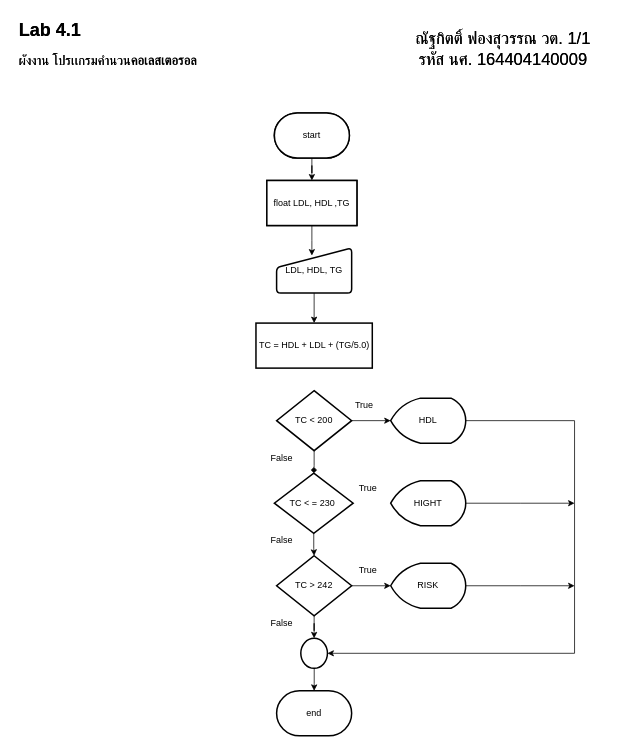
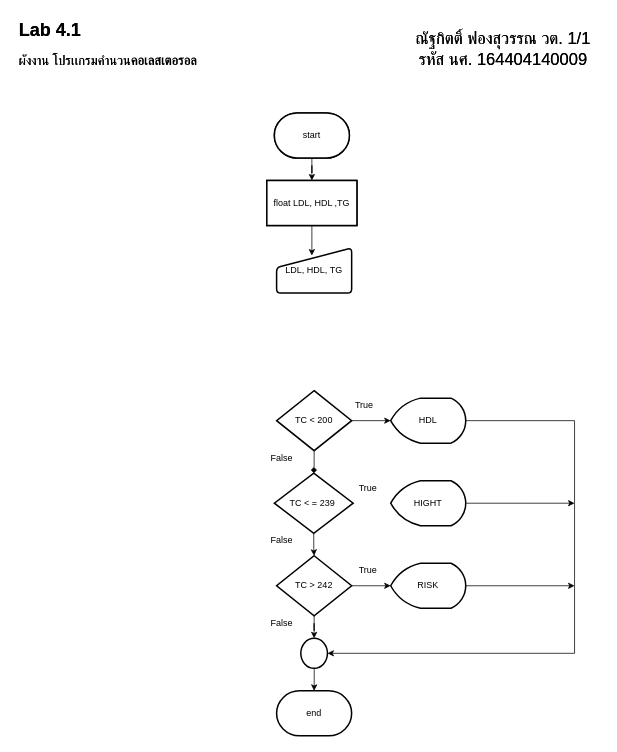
edge "LDL, HDL, TG" -> "TC = HDL + LDL + (TG/5.0)": removed
node "TC = HDL + LDL + (TG/5.0)": removed
node "TC < = 230": label "TC < = 230" -> "TC < = 239"
